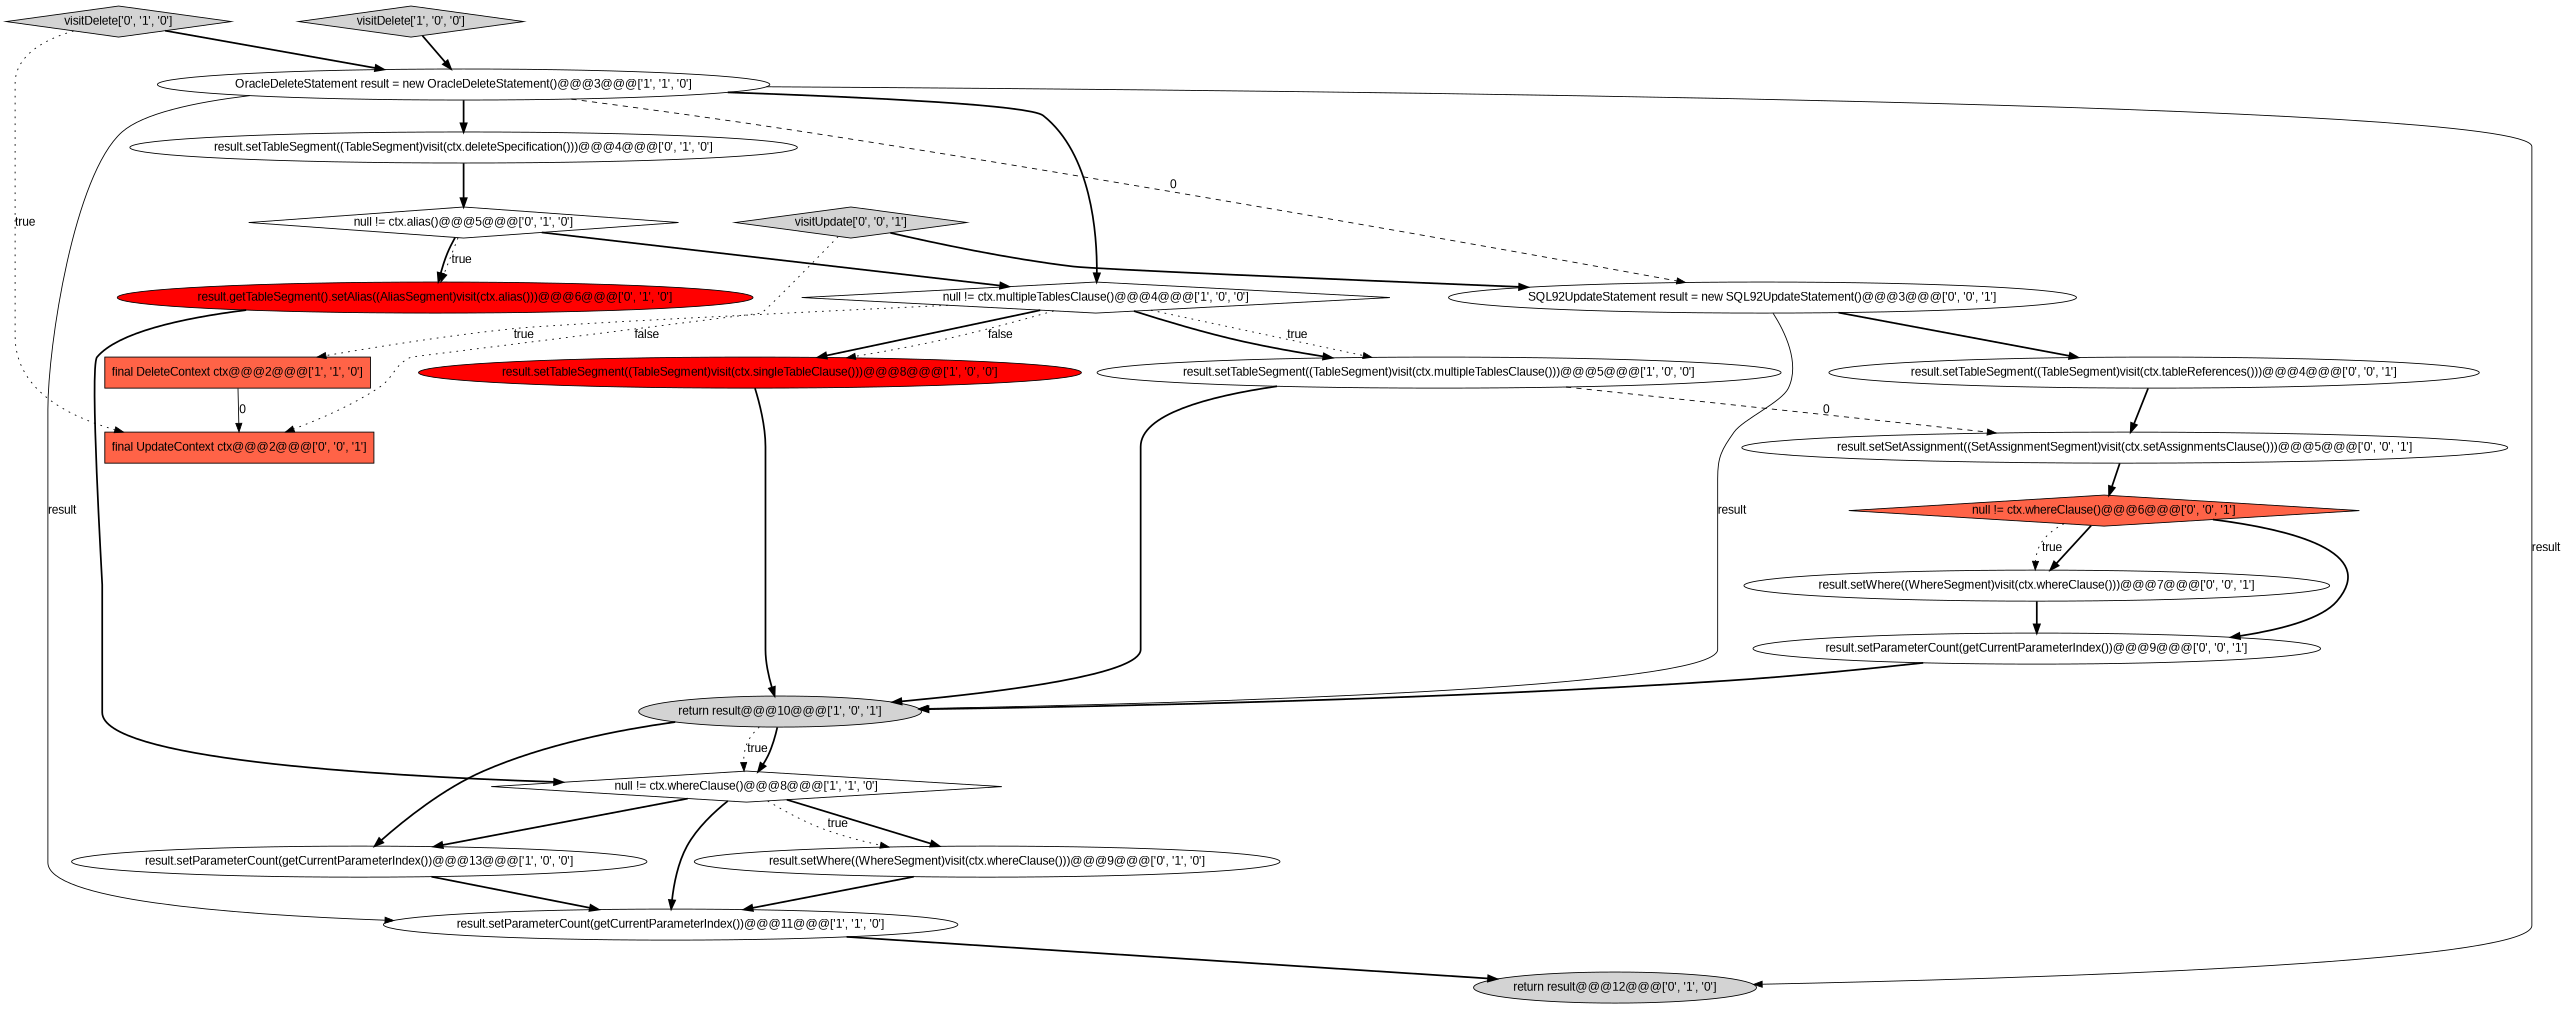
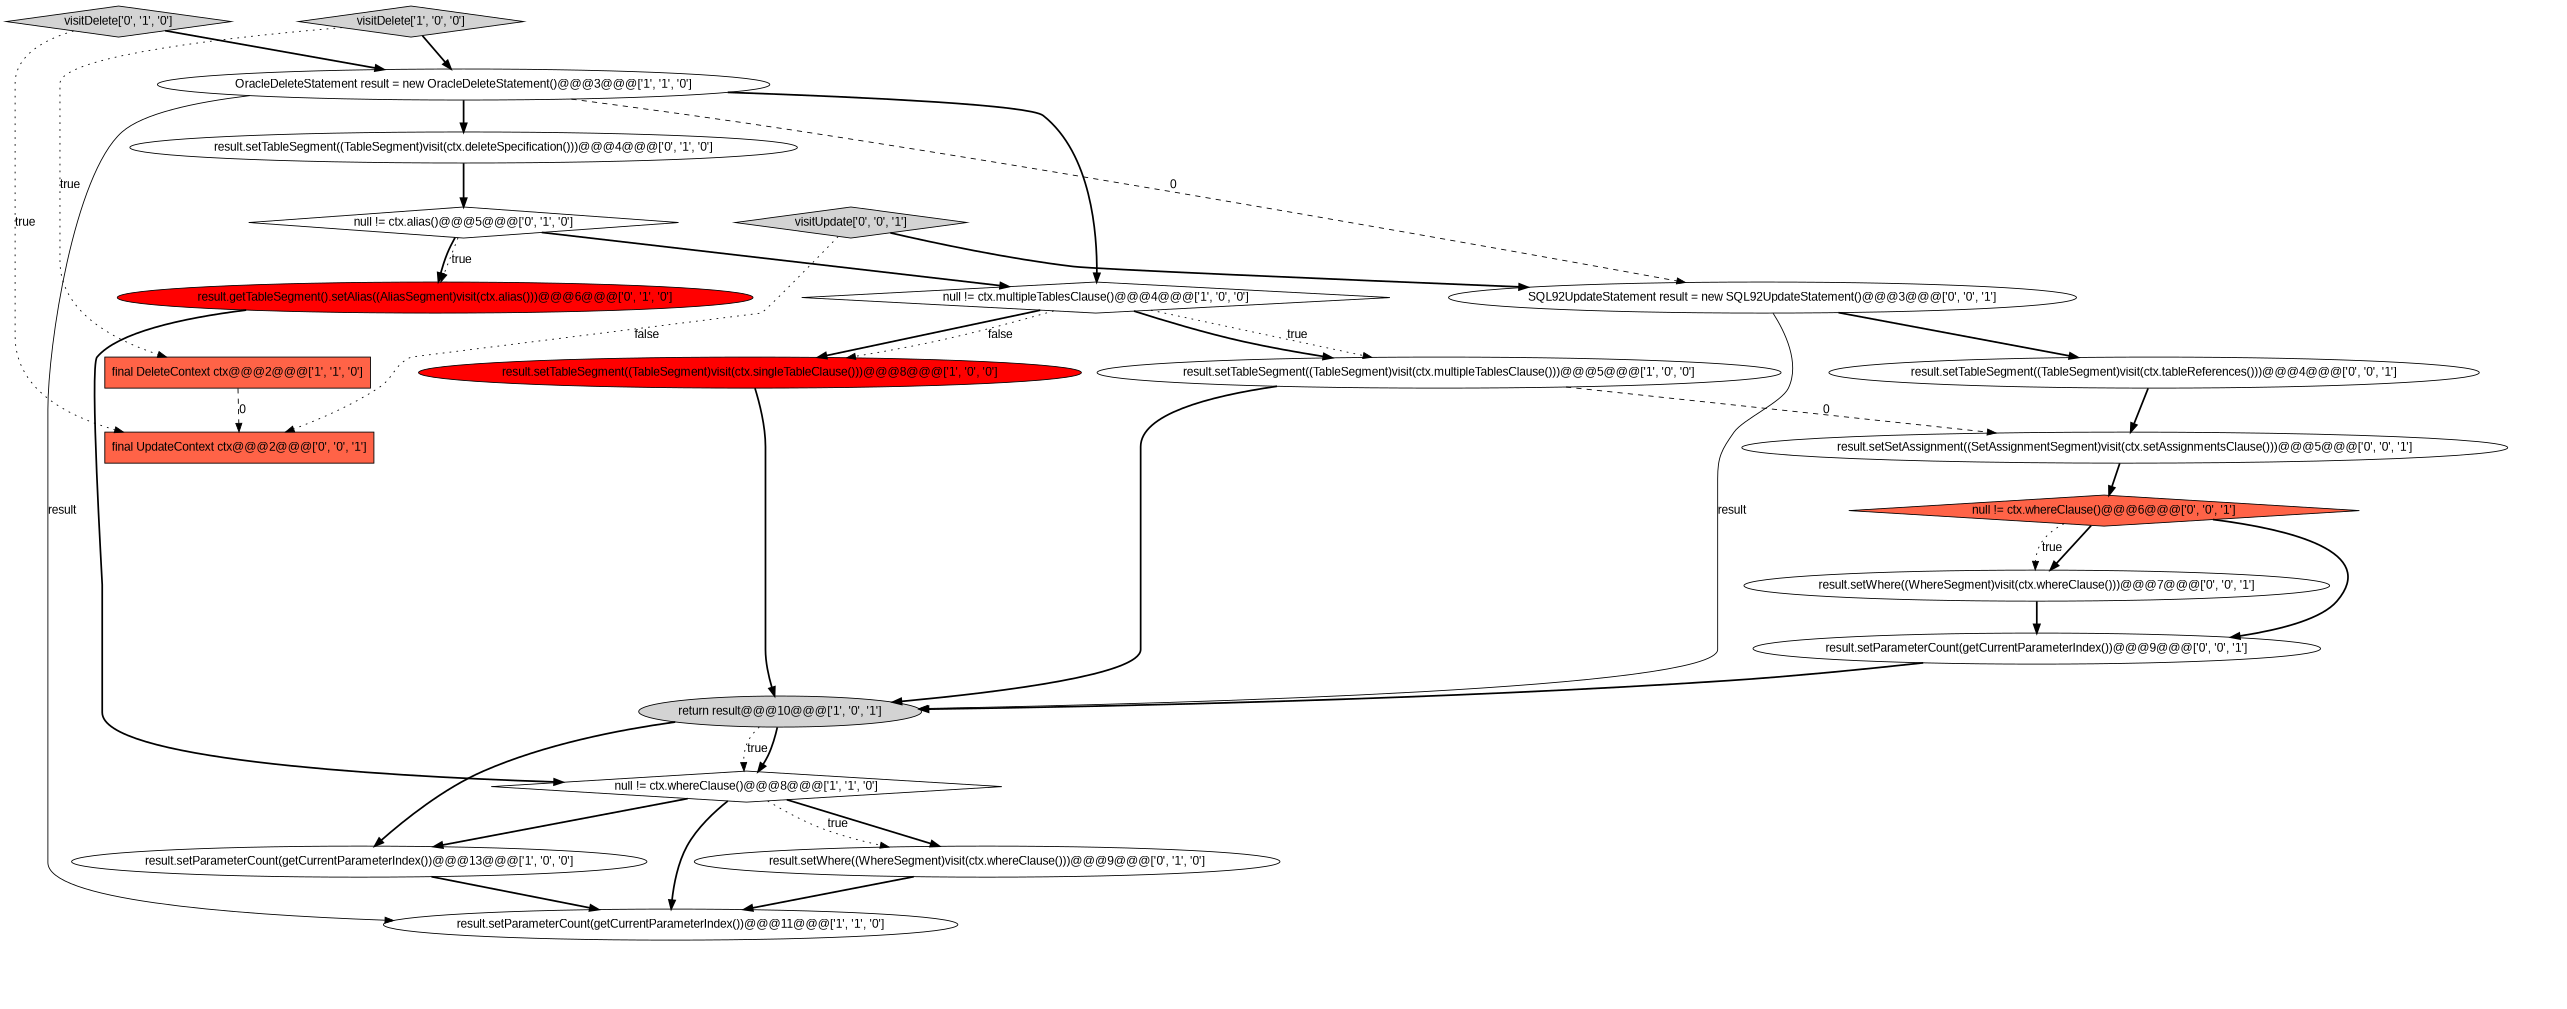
edge "null != ctx.multipleTablesClause()@@@4@@@['1', '0', '0']" -> "final DeleteContext ctx@@@2@@@['1', '1', '0']": now "visitDelete['1', '0', '0']" -> "final DeleteContext ctx@@@2@@@['1', '1', '0']"
edge "final DeleteContext ctx@@@2@@@['1', '1', '0']" -> "final UpdateContext ctx@@@2@@@['0', '0', '1']": style solid -> dashed
node "return result@@@12@@@['0', '1', '0']": removed
